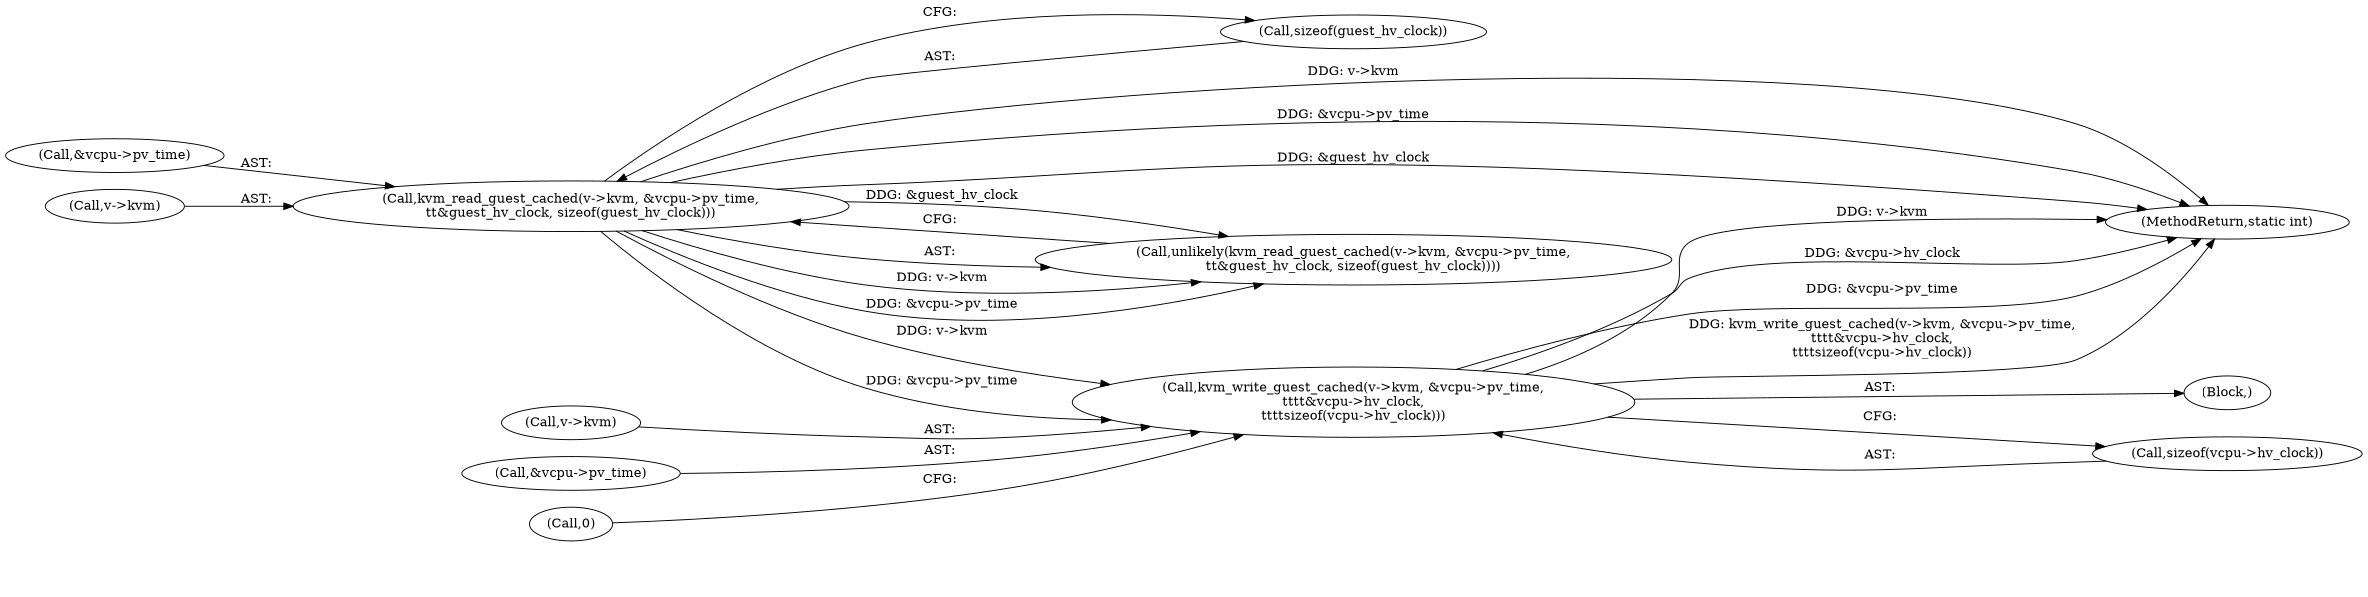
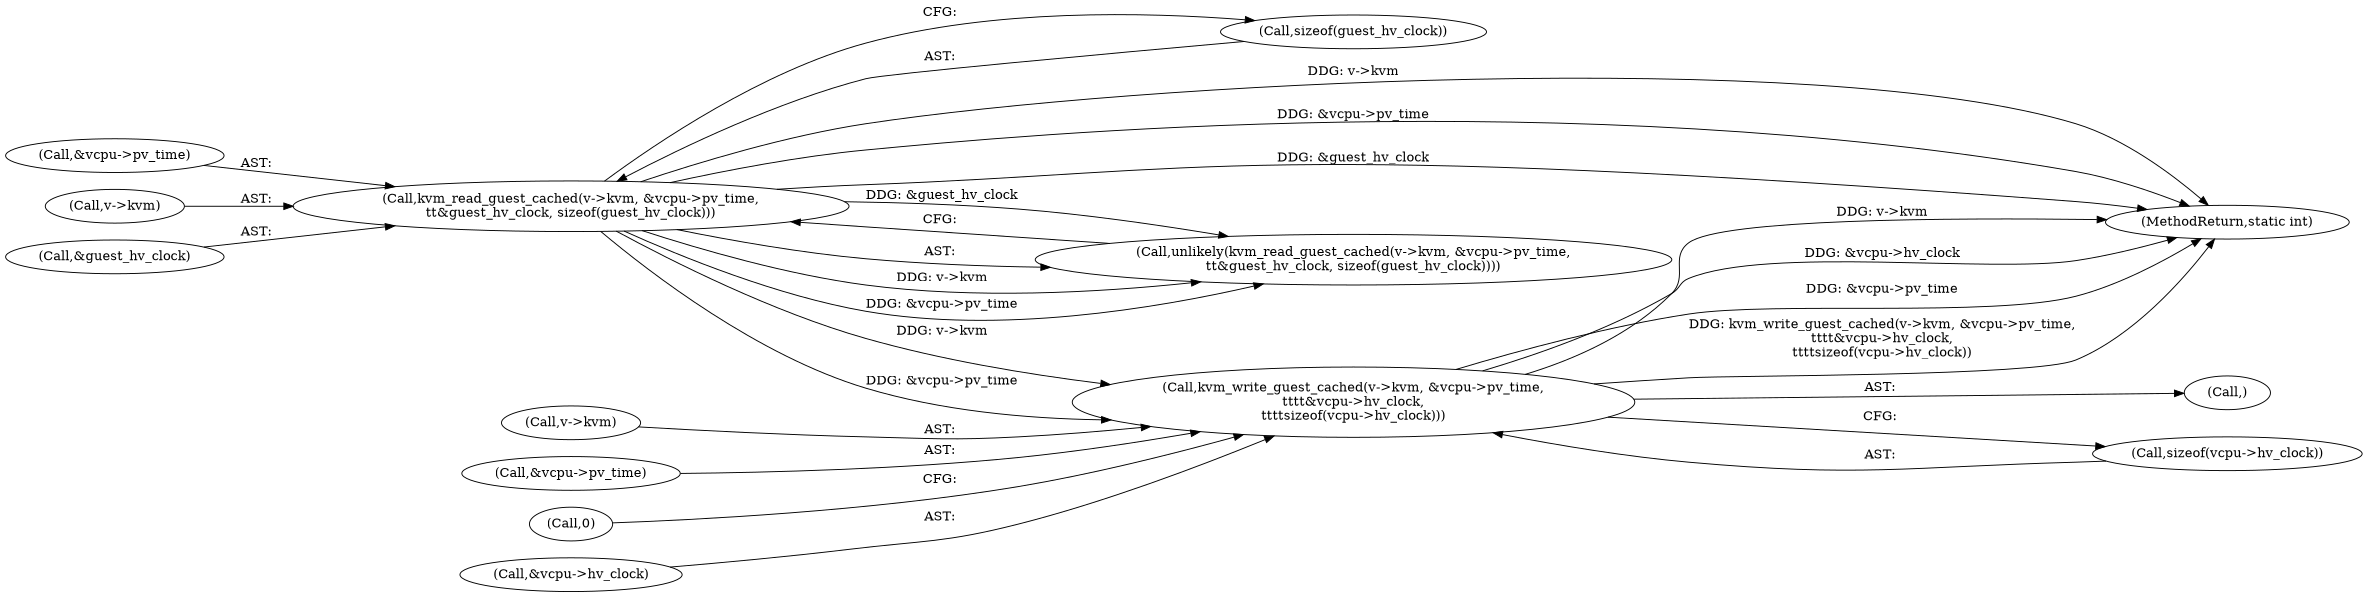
node "(Call,&guest_hv_clock)": added
node "(Block,)": label "(Block,)" -> "(Call,)"
node "(Call,&vcpu->hv_clock)": added
